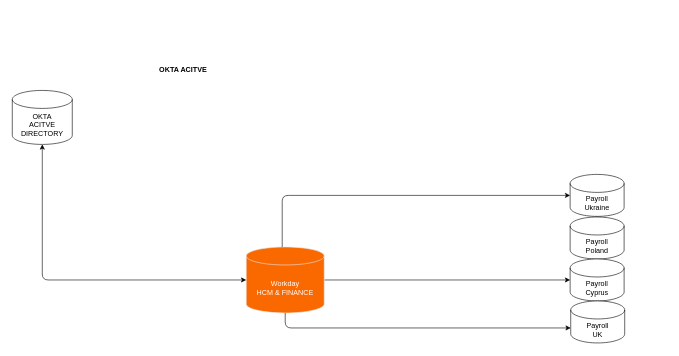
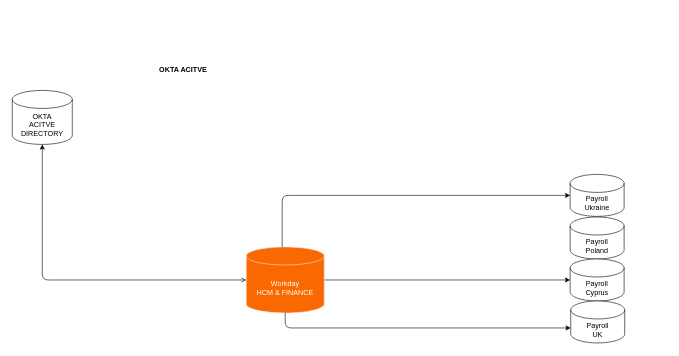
edge "OKTA ACITVE DIRECTORY" -- "Workday HCM & FINANCE": arrowhead classic -> open
